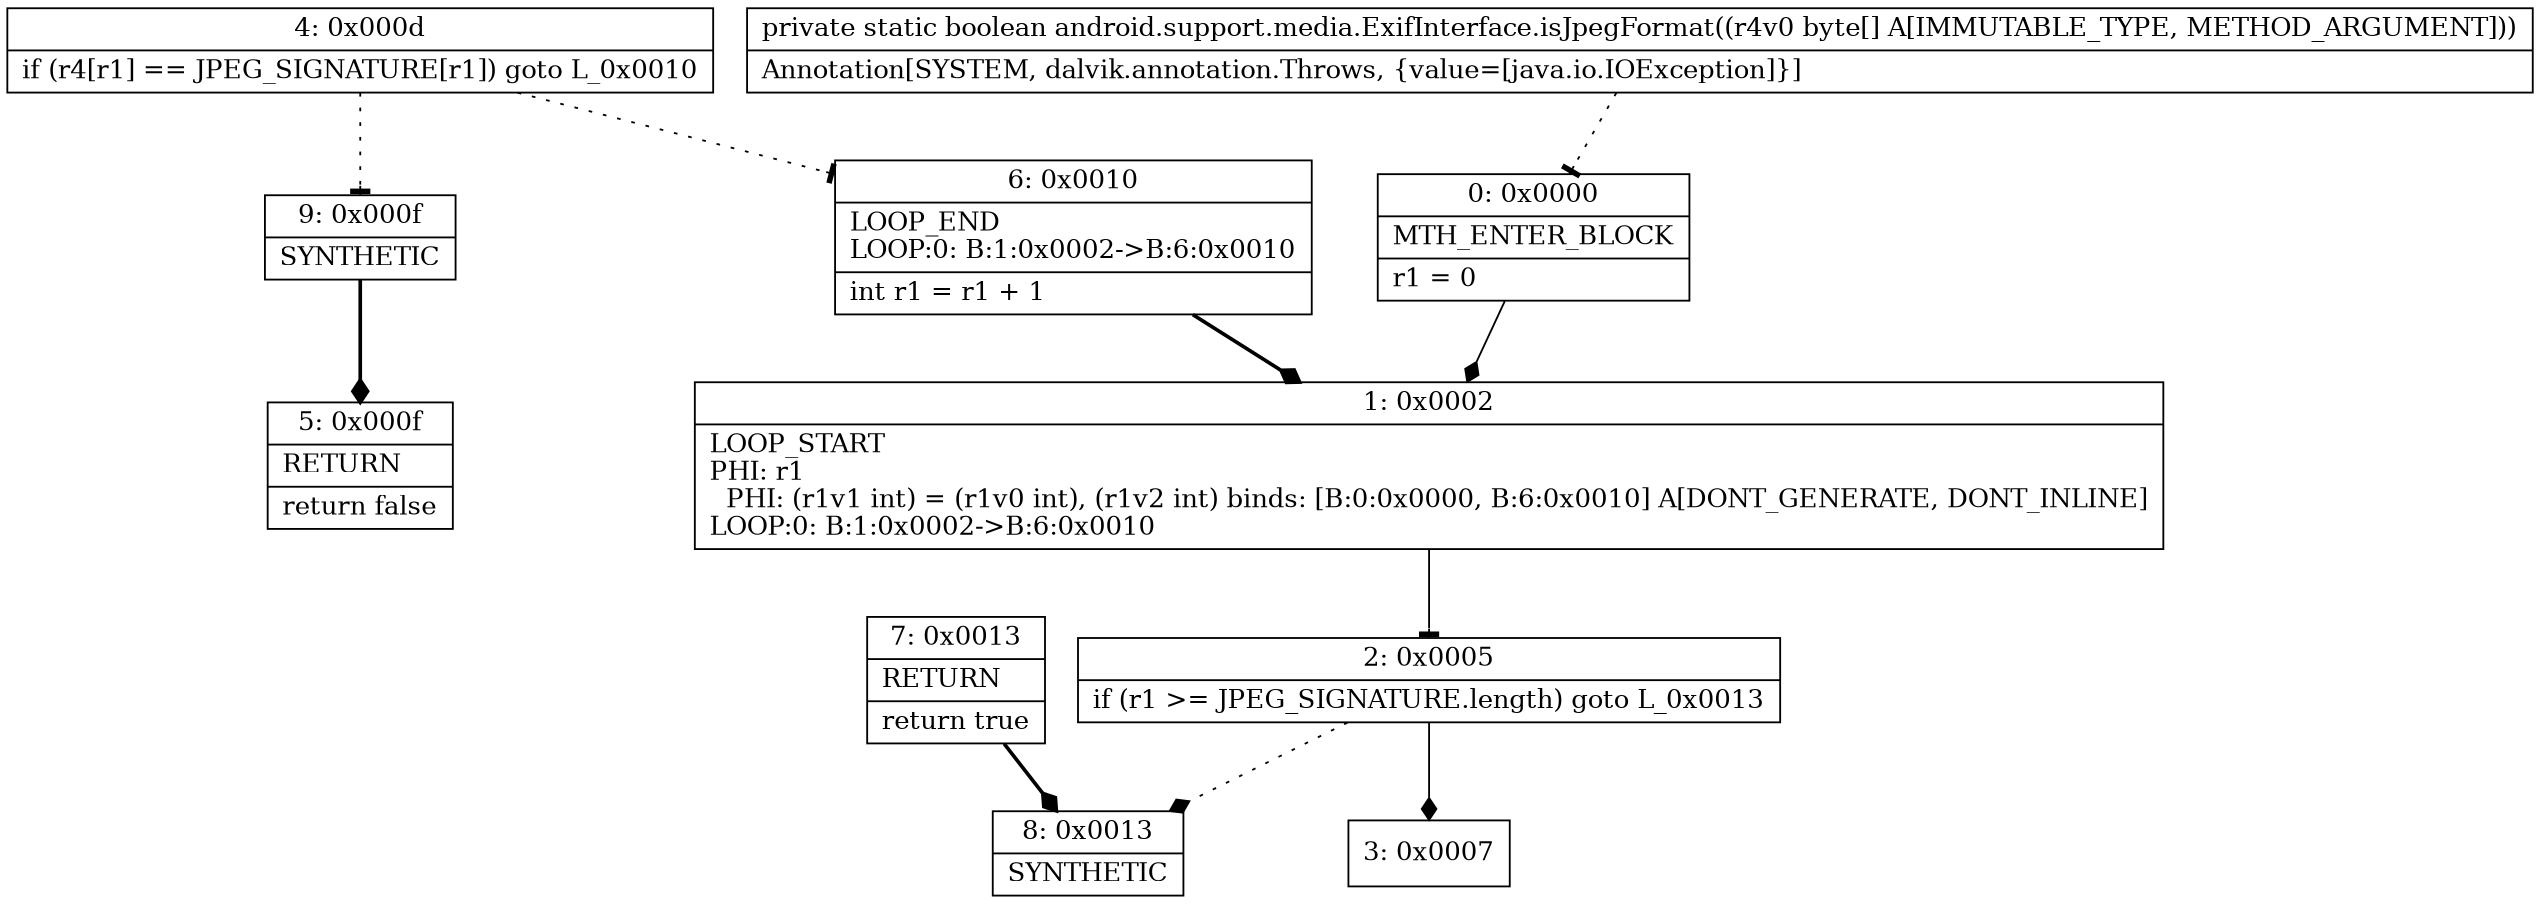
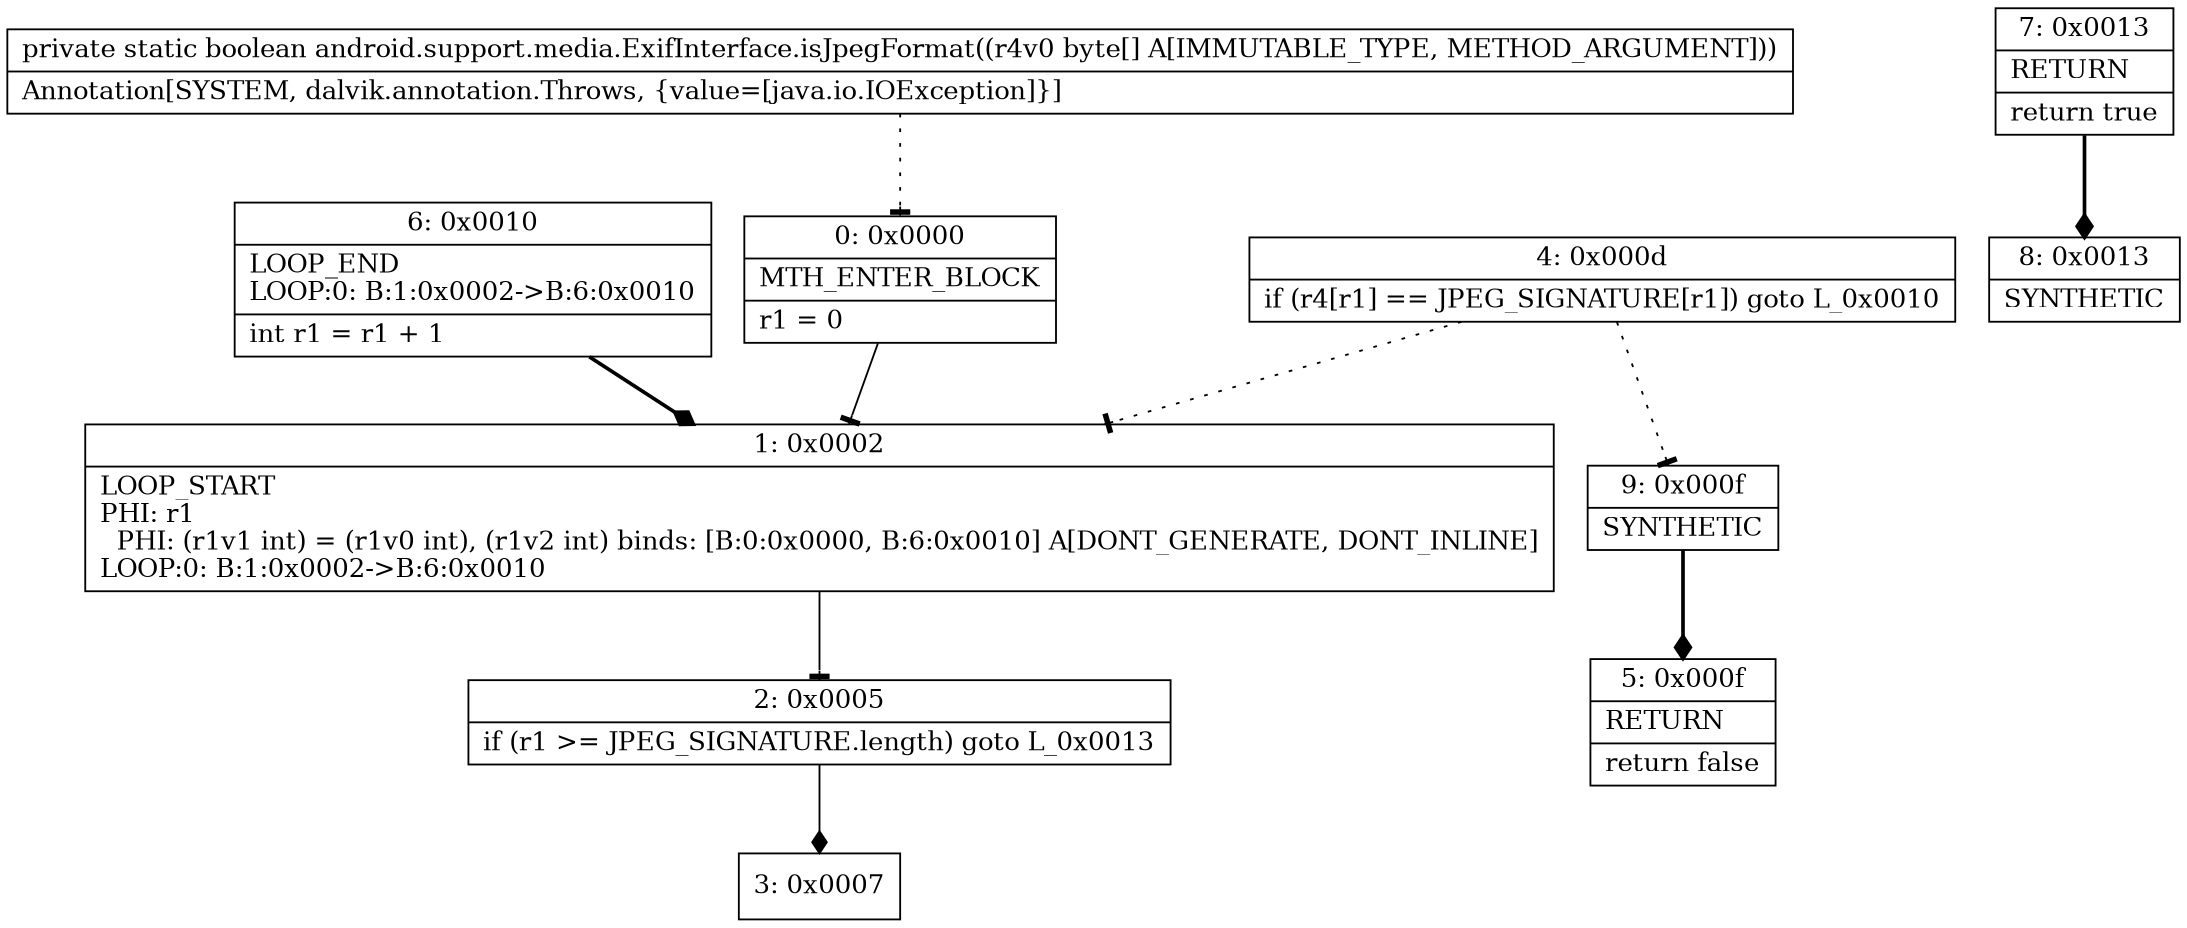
edge "4: 0x000d" -> "6: 0x0010": now "4: 0x000d" -> "1: 0x0002"
edge "0: 0x0000" -> "1: 0x0002": arrowhead diamond -> tee
edge "2: 0x0005" -> "8: 0x0013": removed
